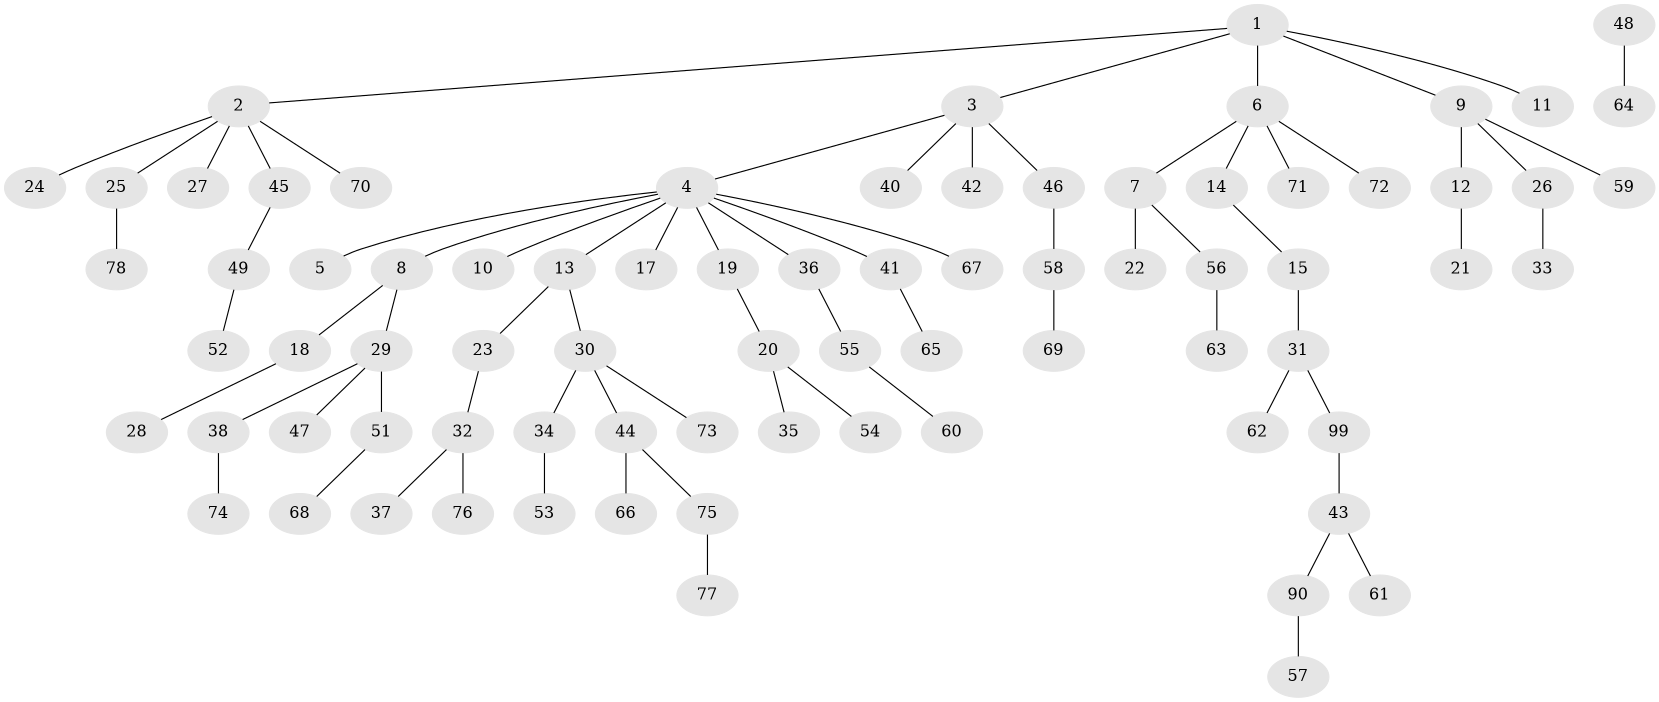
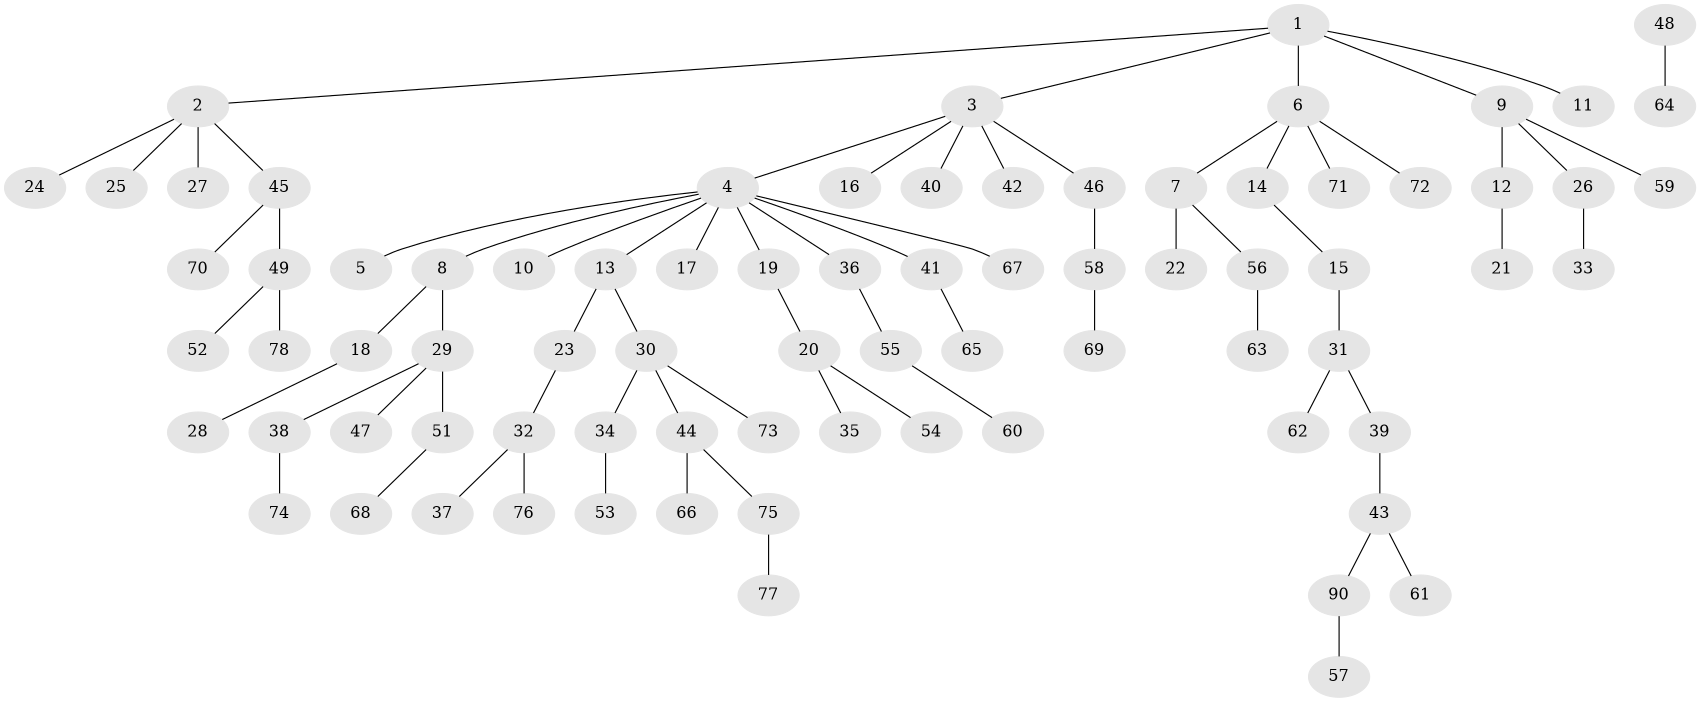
edge "2" -- "70": now "45" -- "70"
node "16": added
edge "25" -- "78": now "49" -- "78"
node "99": label "99" -> "39"
